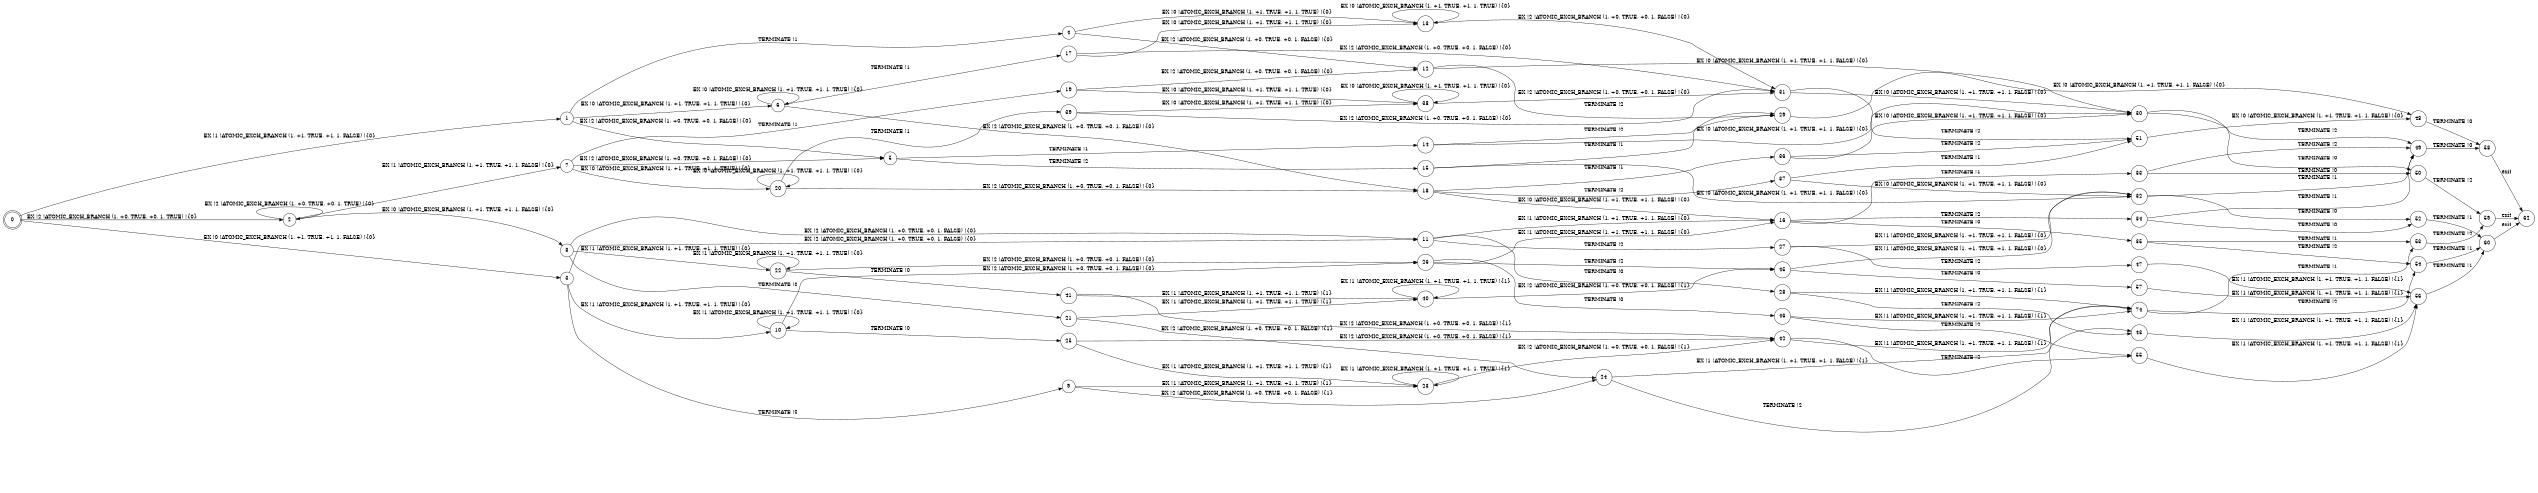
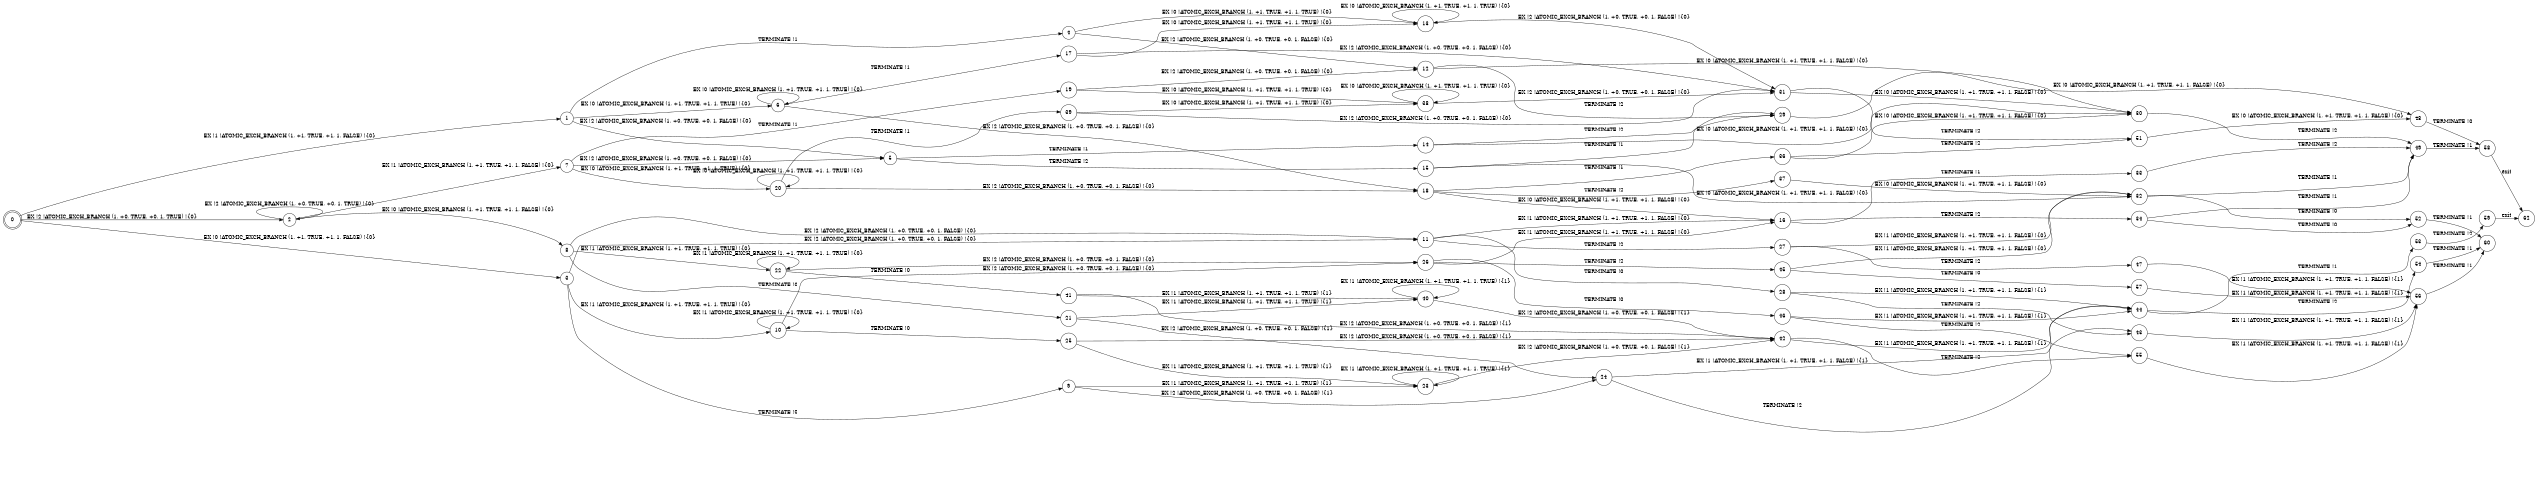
edge "49" -> "58": label "TERMINATE !0" -> "TERMINATE !1"
edge "37" -> "51": removed, label "TERMINATE !1"
node "50": removed
edge "60" -> "62": removed, label "exit"
node "35": removed
edge "40" -> "45": now "40" -> "42"
node "74": label "74" -> "44"
